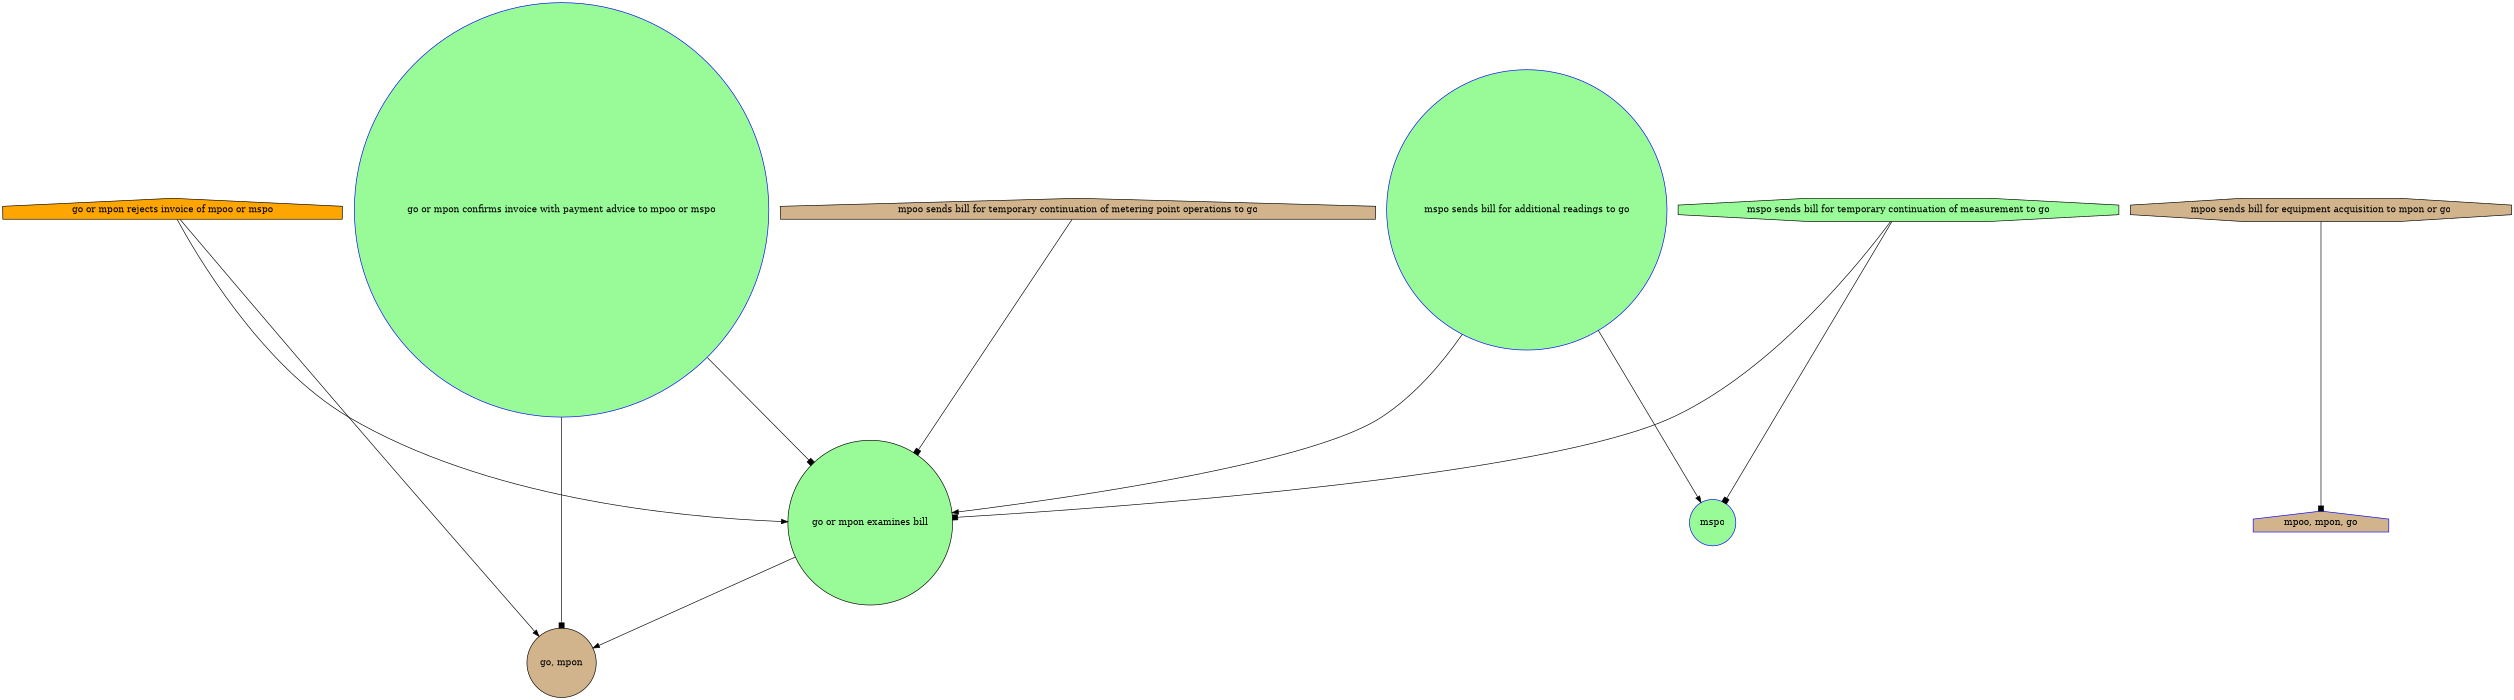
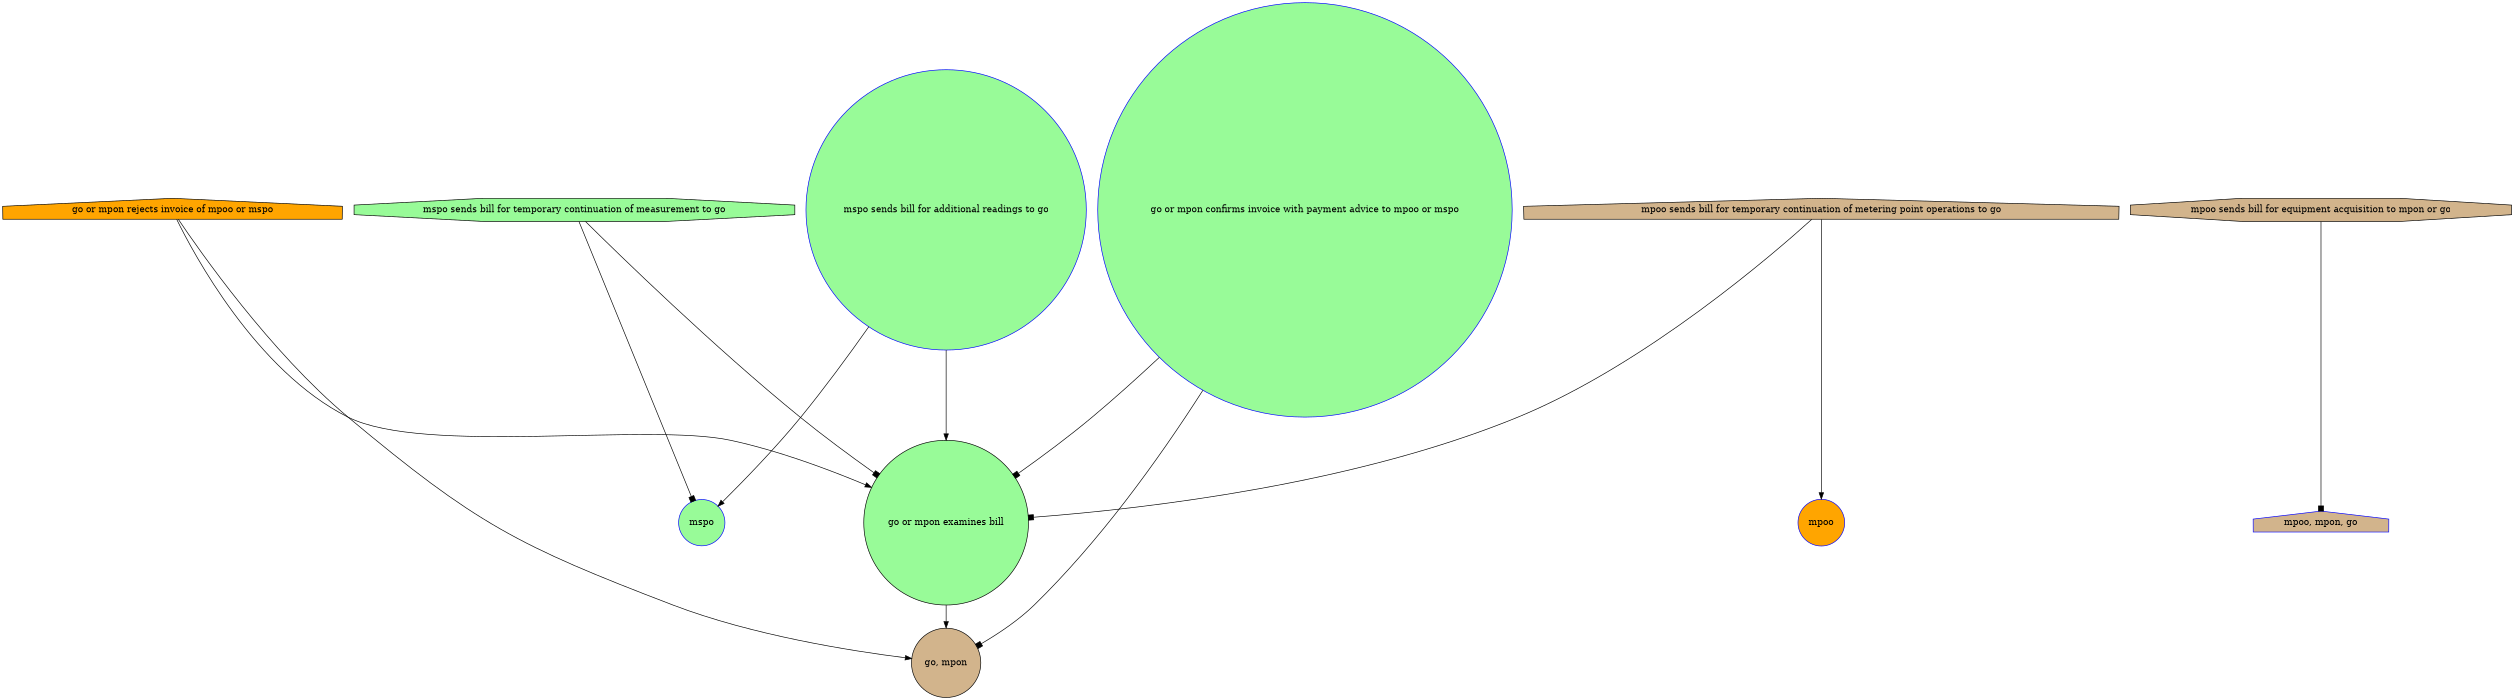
node "mpoo": added
